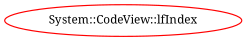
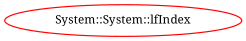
node "System::CodeView::lfIndex": label "System::CodeView::lfIndex" -> "System::System::lfIndex"
